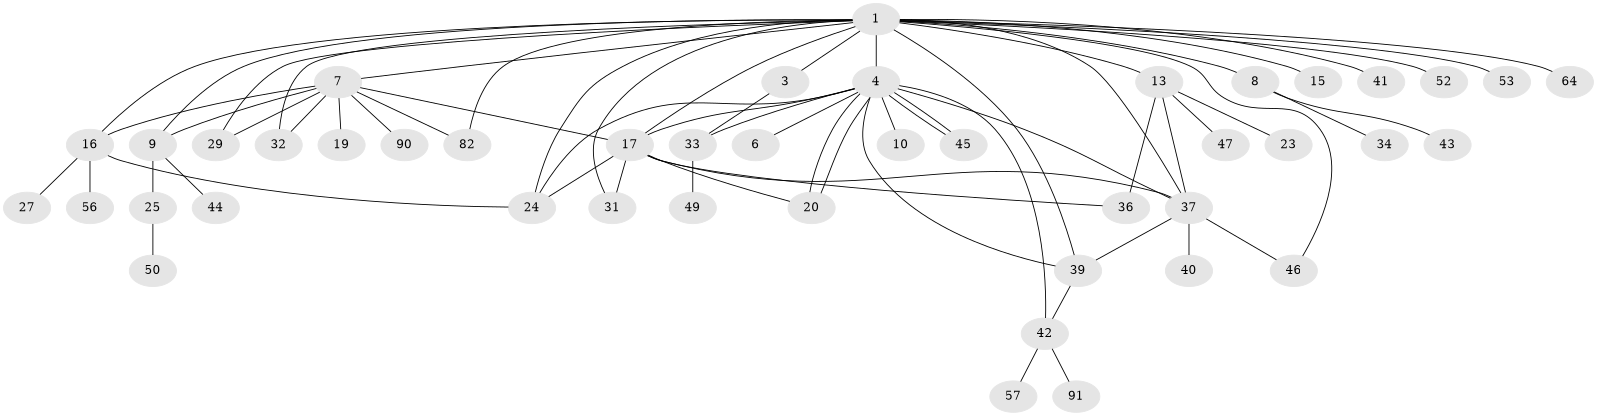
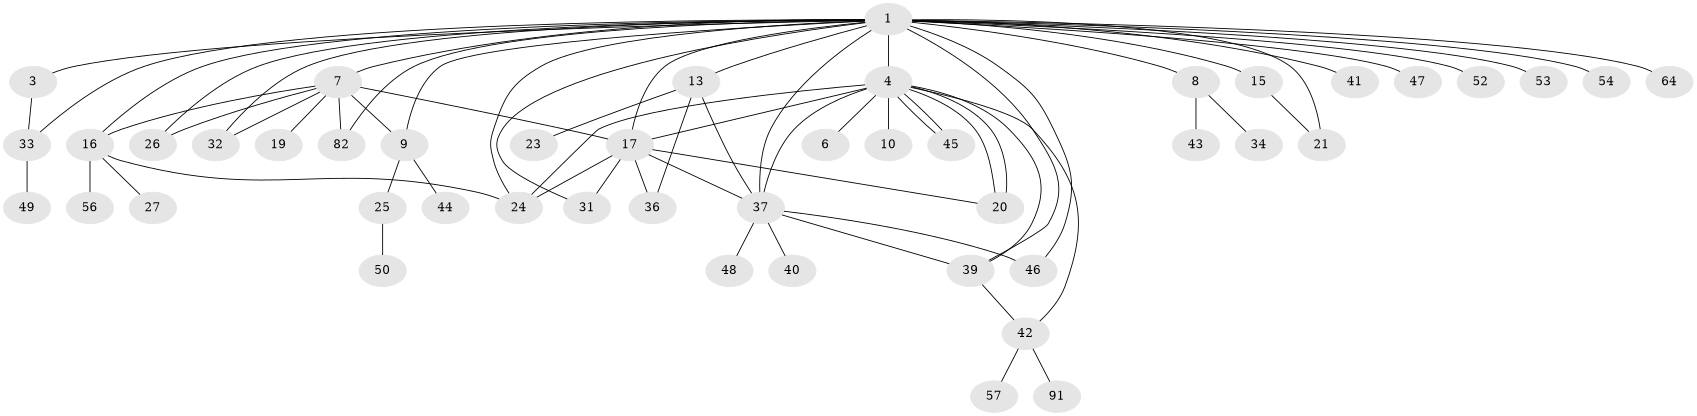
node "54": added
edge "4" -- "33": now "1" -- "33"
edge "13" -- "47": now "1" -- "47"
node "29": label "29" -> "26"
node "90": removed
node "21": added
node "48": added
